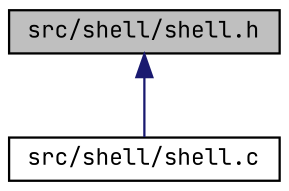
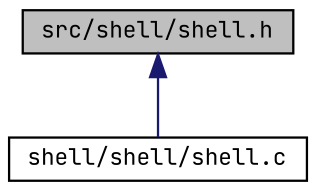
node "src/shell/shell.c": label "src/shell/shell.c" -> "shell/shell/shell.c"
